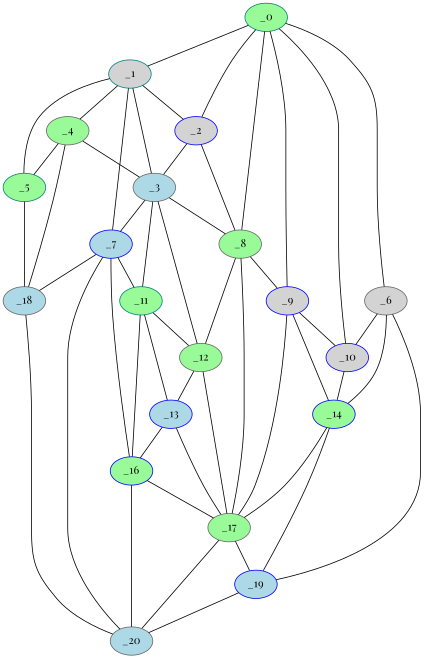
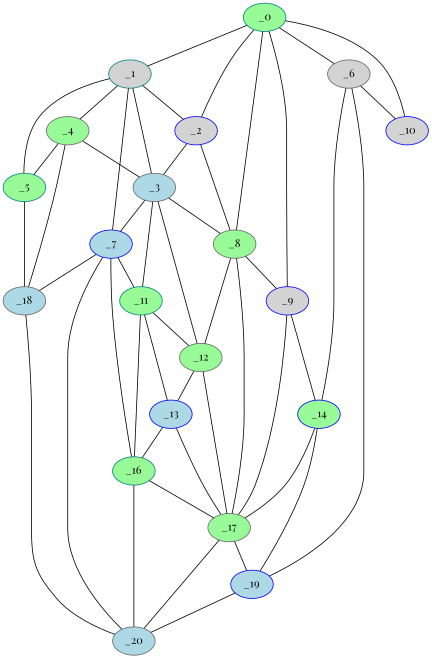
edge "_9" -- "_10": removed
edge "_10" -- "_14": removed
node "_16": color blue -> teal
